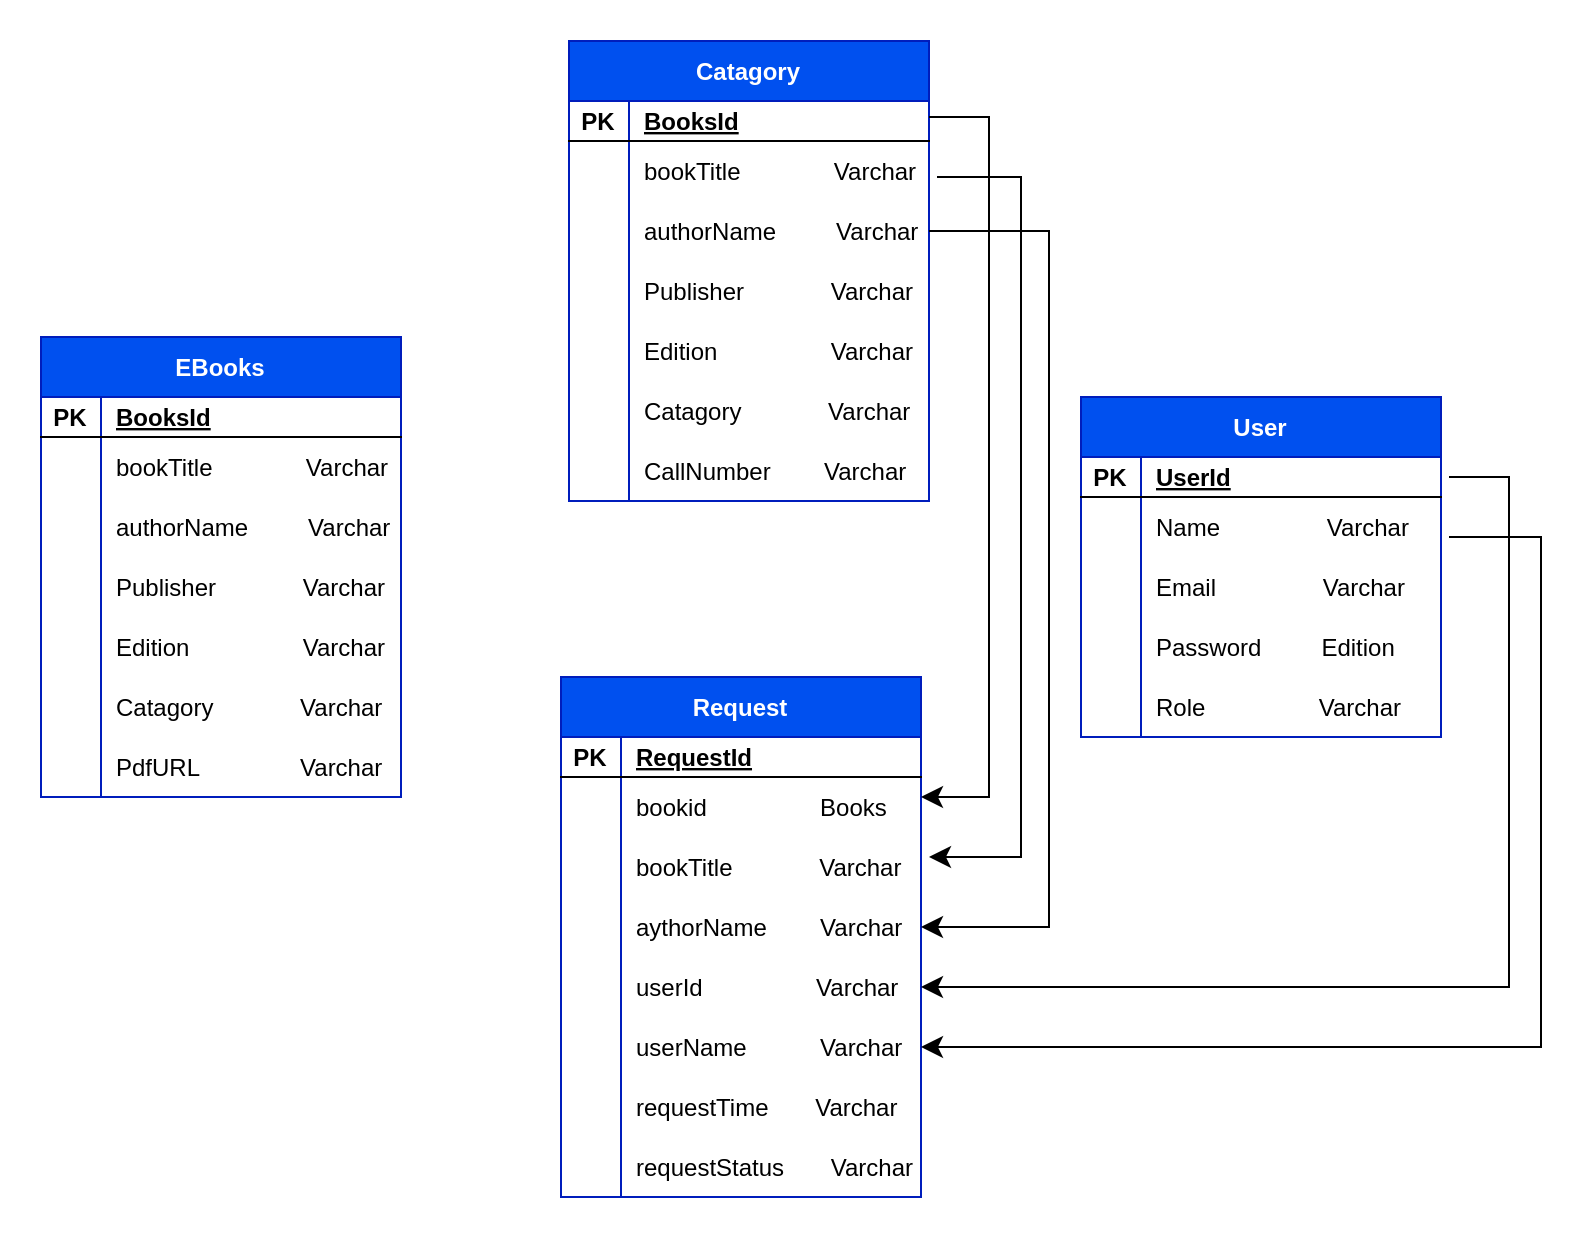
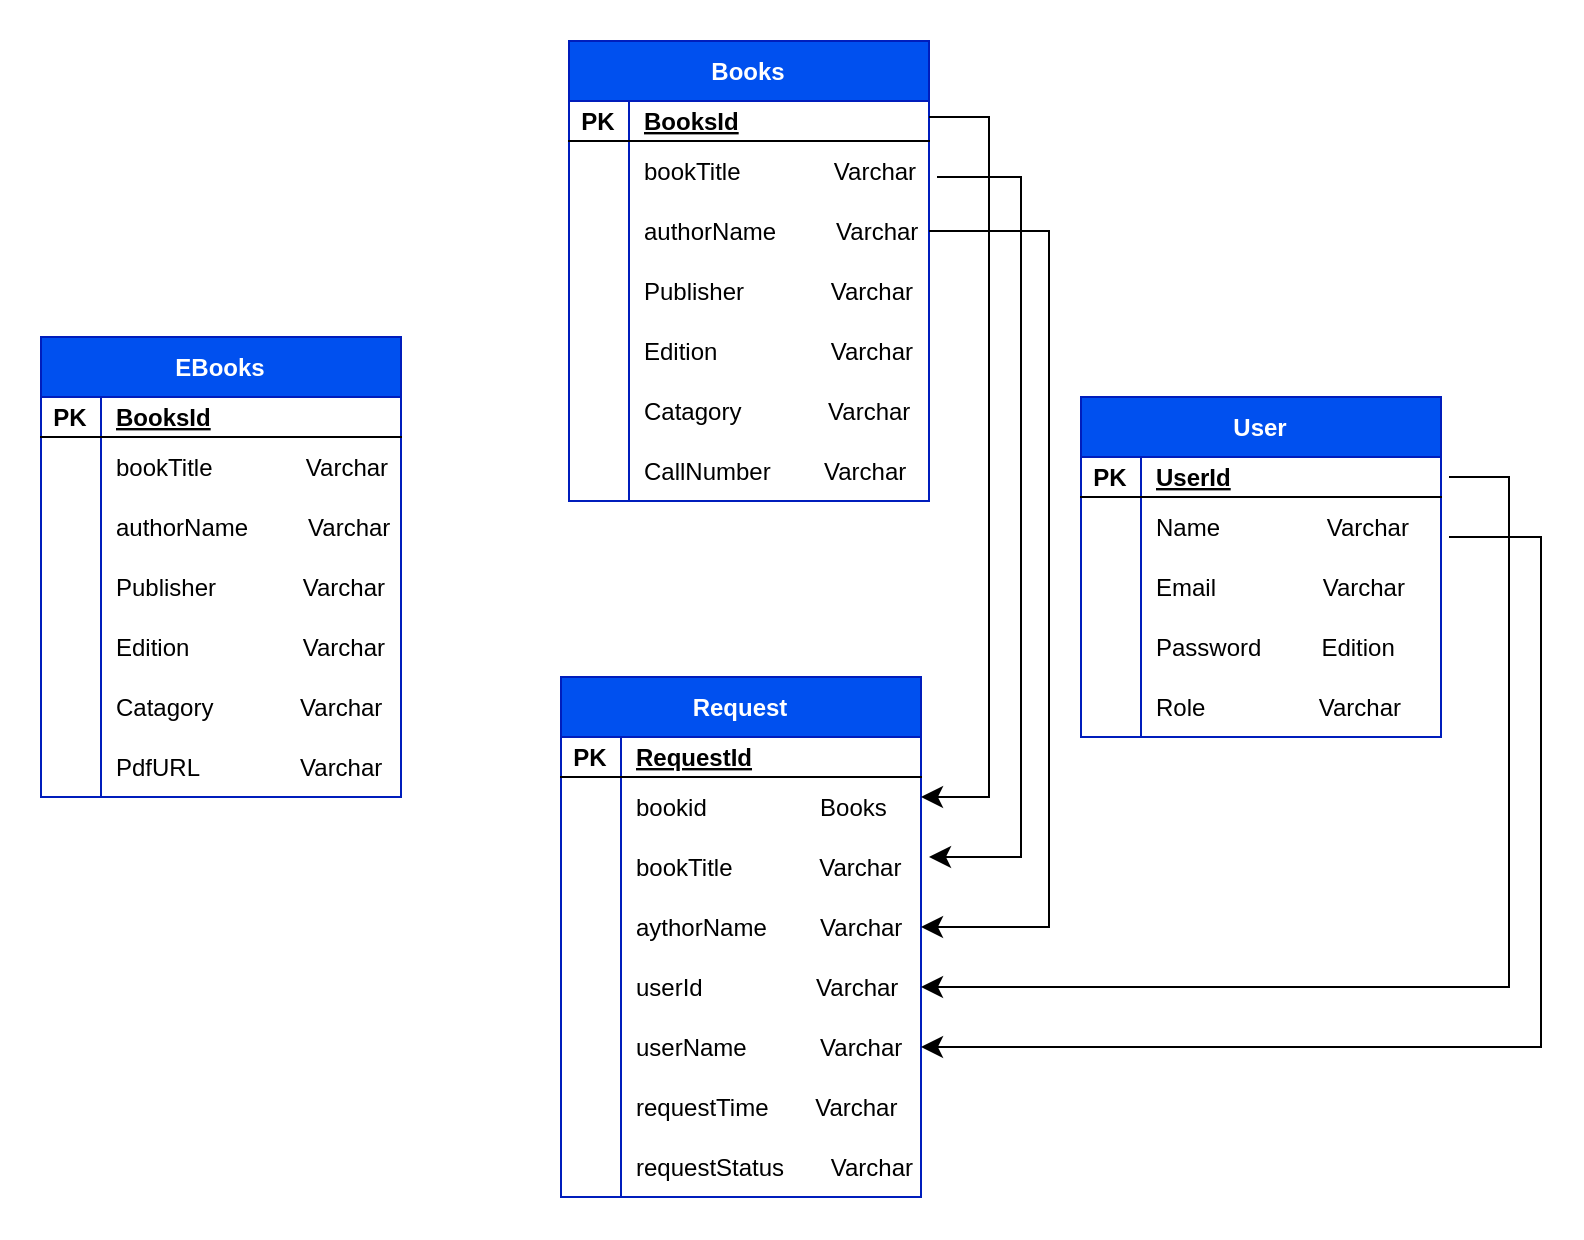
node "Catagory": label "Catagory" -> "Books"
